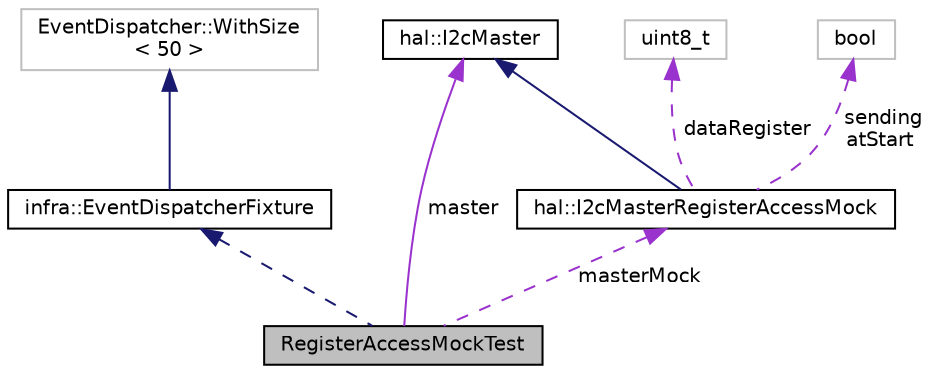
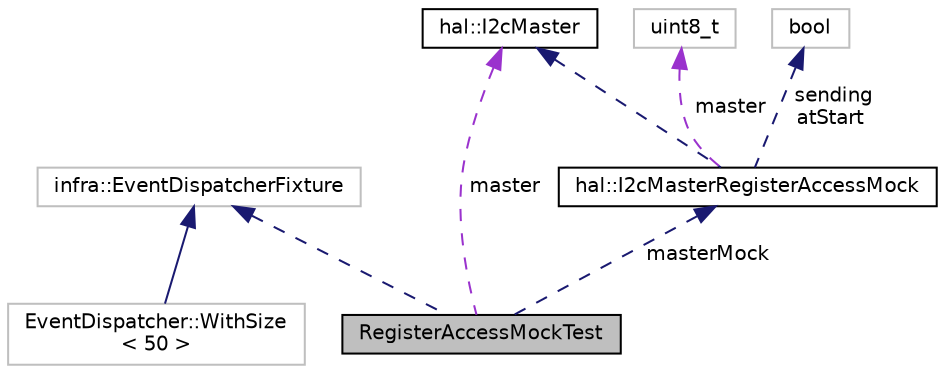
edge "hal::I2cMasterRegisterAccessMock" -> "uint8_t": label " dataRegister" -> " master"
edge "hal::I2cMasterRegisterAccessMock" -> "hal::I2cMaster": style solid -> dashed
edge "infra::EventDispatcherFixture" -> "EventDispatcher::WithSize < 50 >": reversed
edge "hal::I2cMasterRegisterAccessMock" -> "bool": color darkorchid3 -> midnightblue
edge "RegisterAccessMockTest" -> "hal::I2cMaster": style solid -> dashed
node "infra::EventDispatcherFixture": color black -> grey75
edge "RegisterAccessMockTest" -> "hal::I2cMasterRegisterAccessMock": color darkorchid3 -> midnightblue
